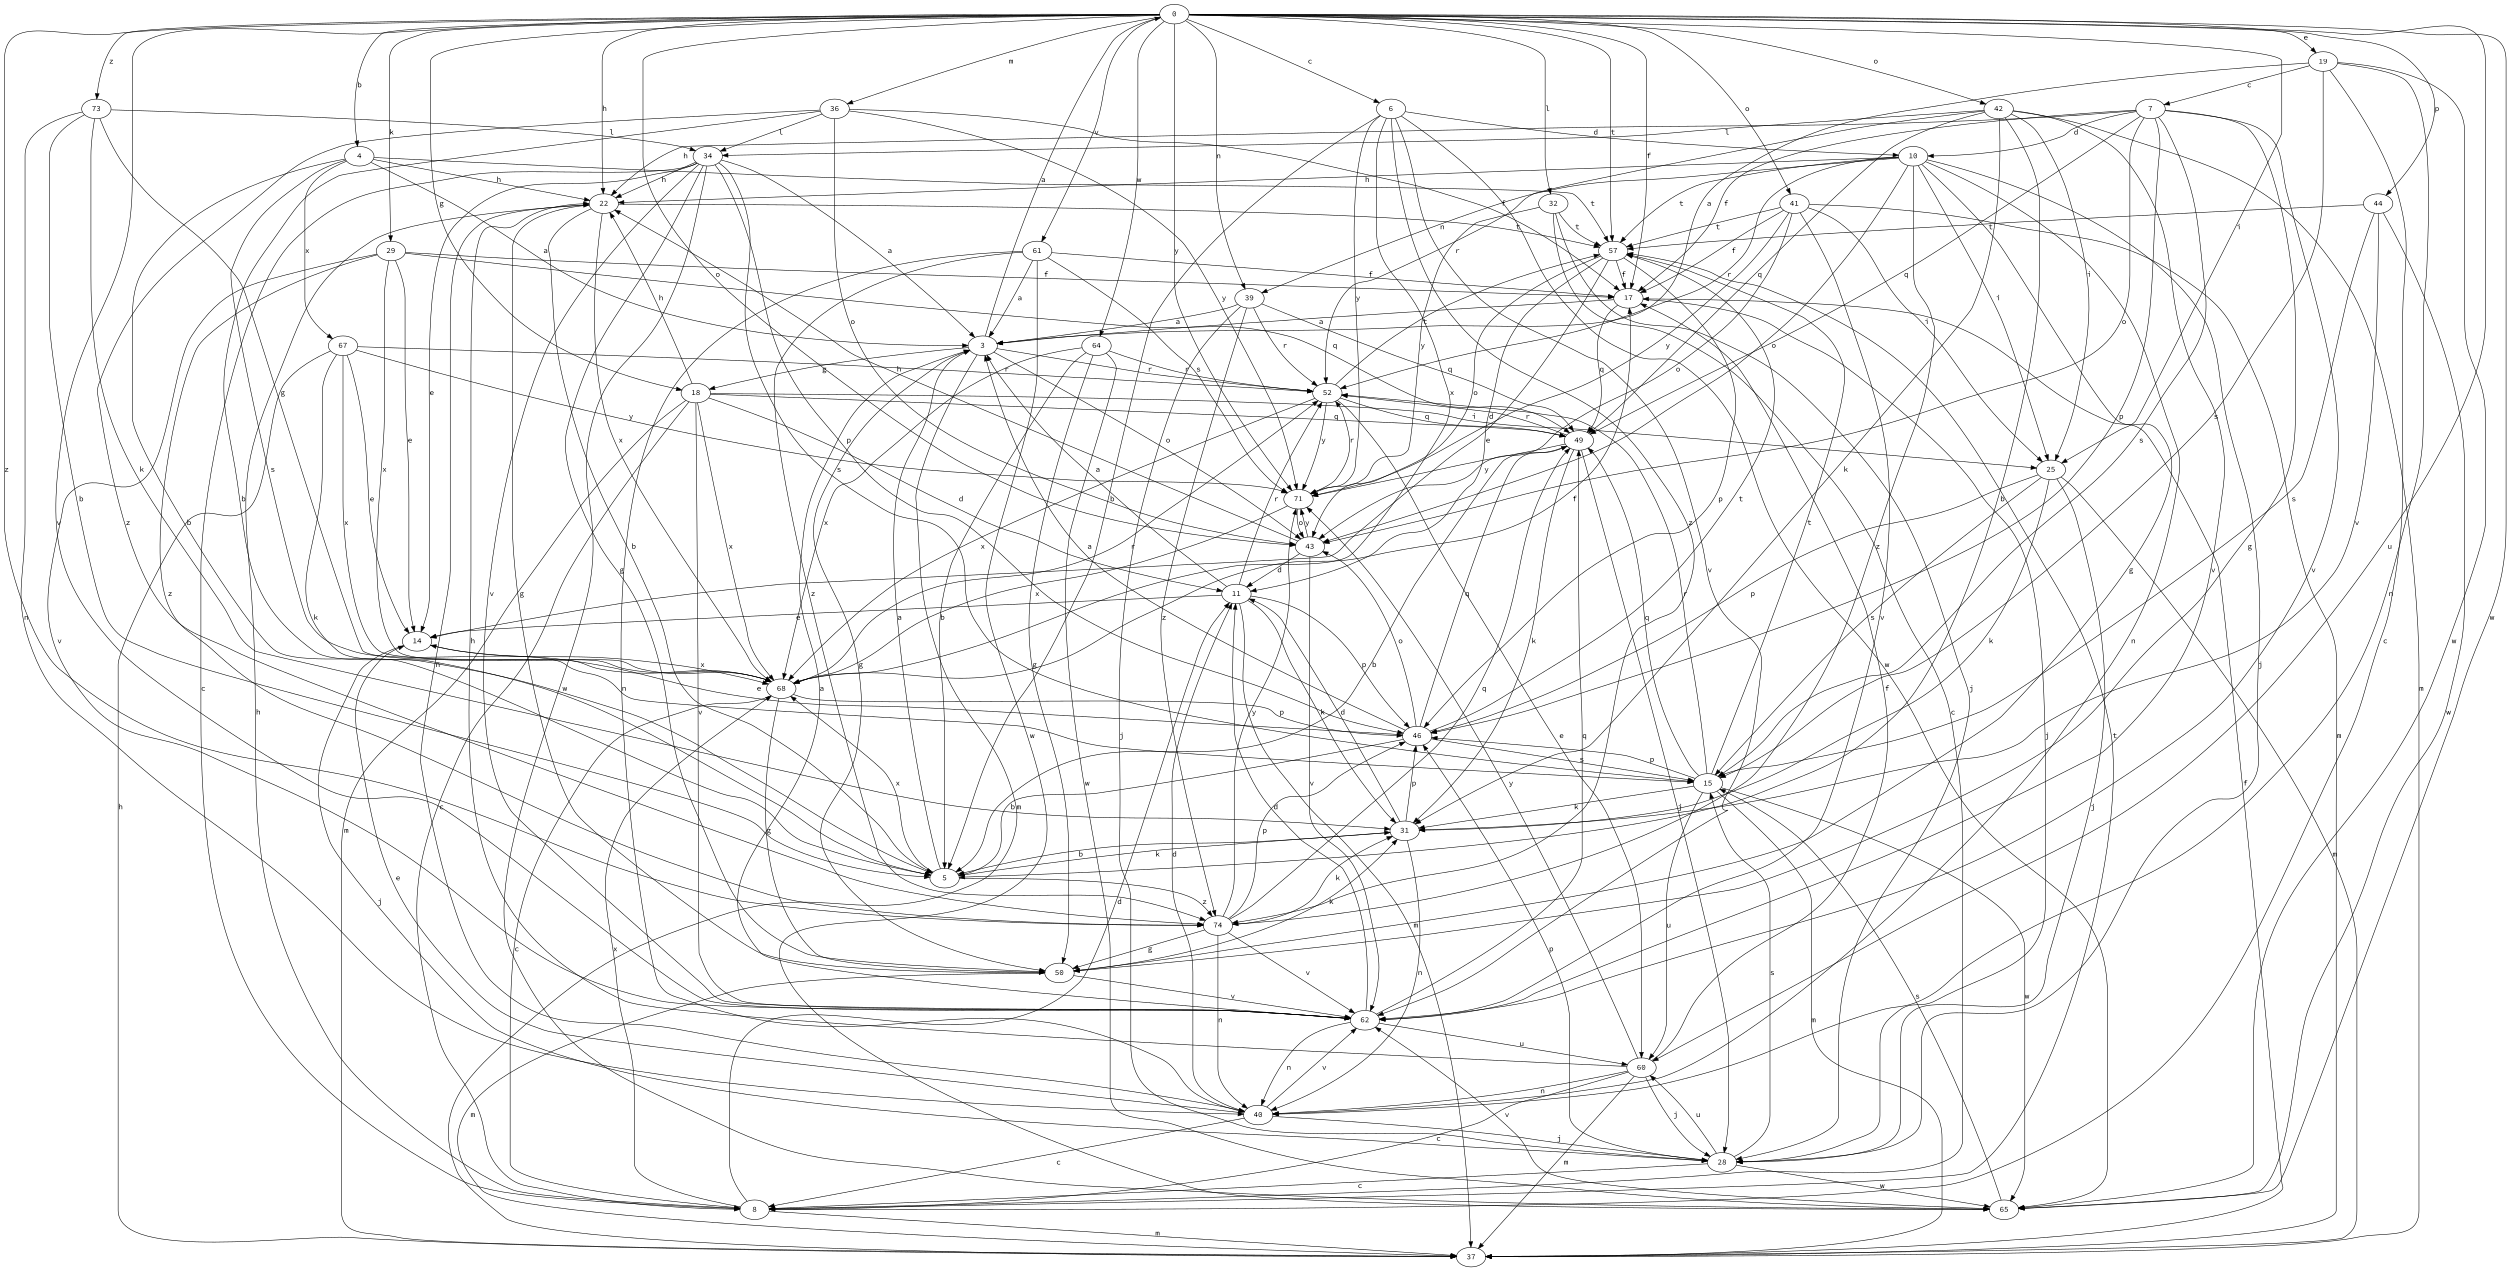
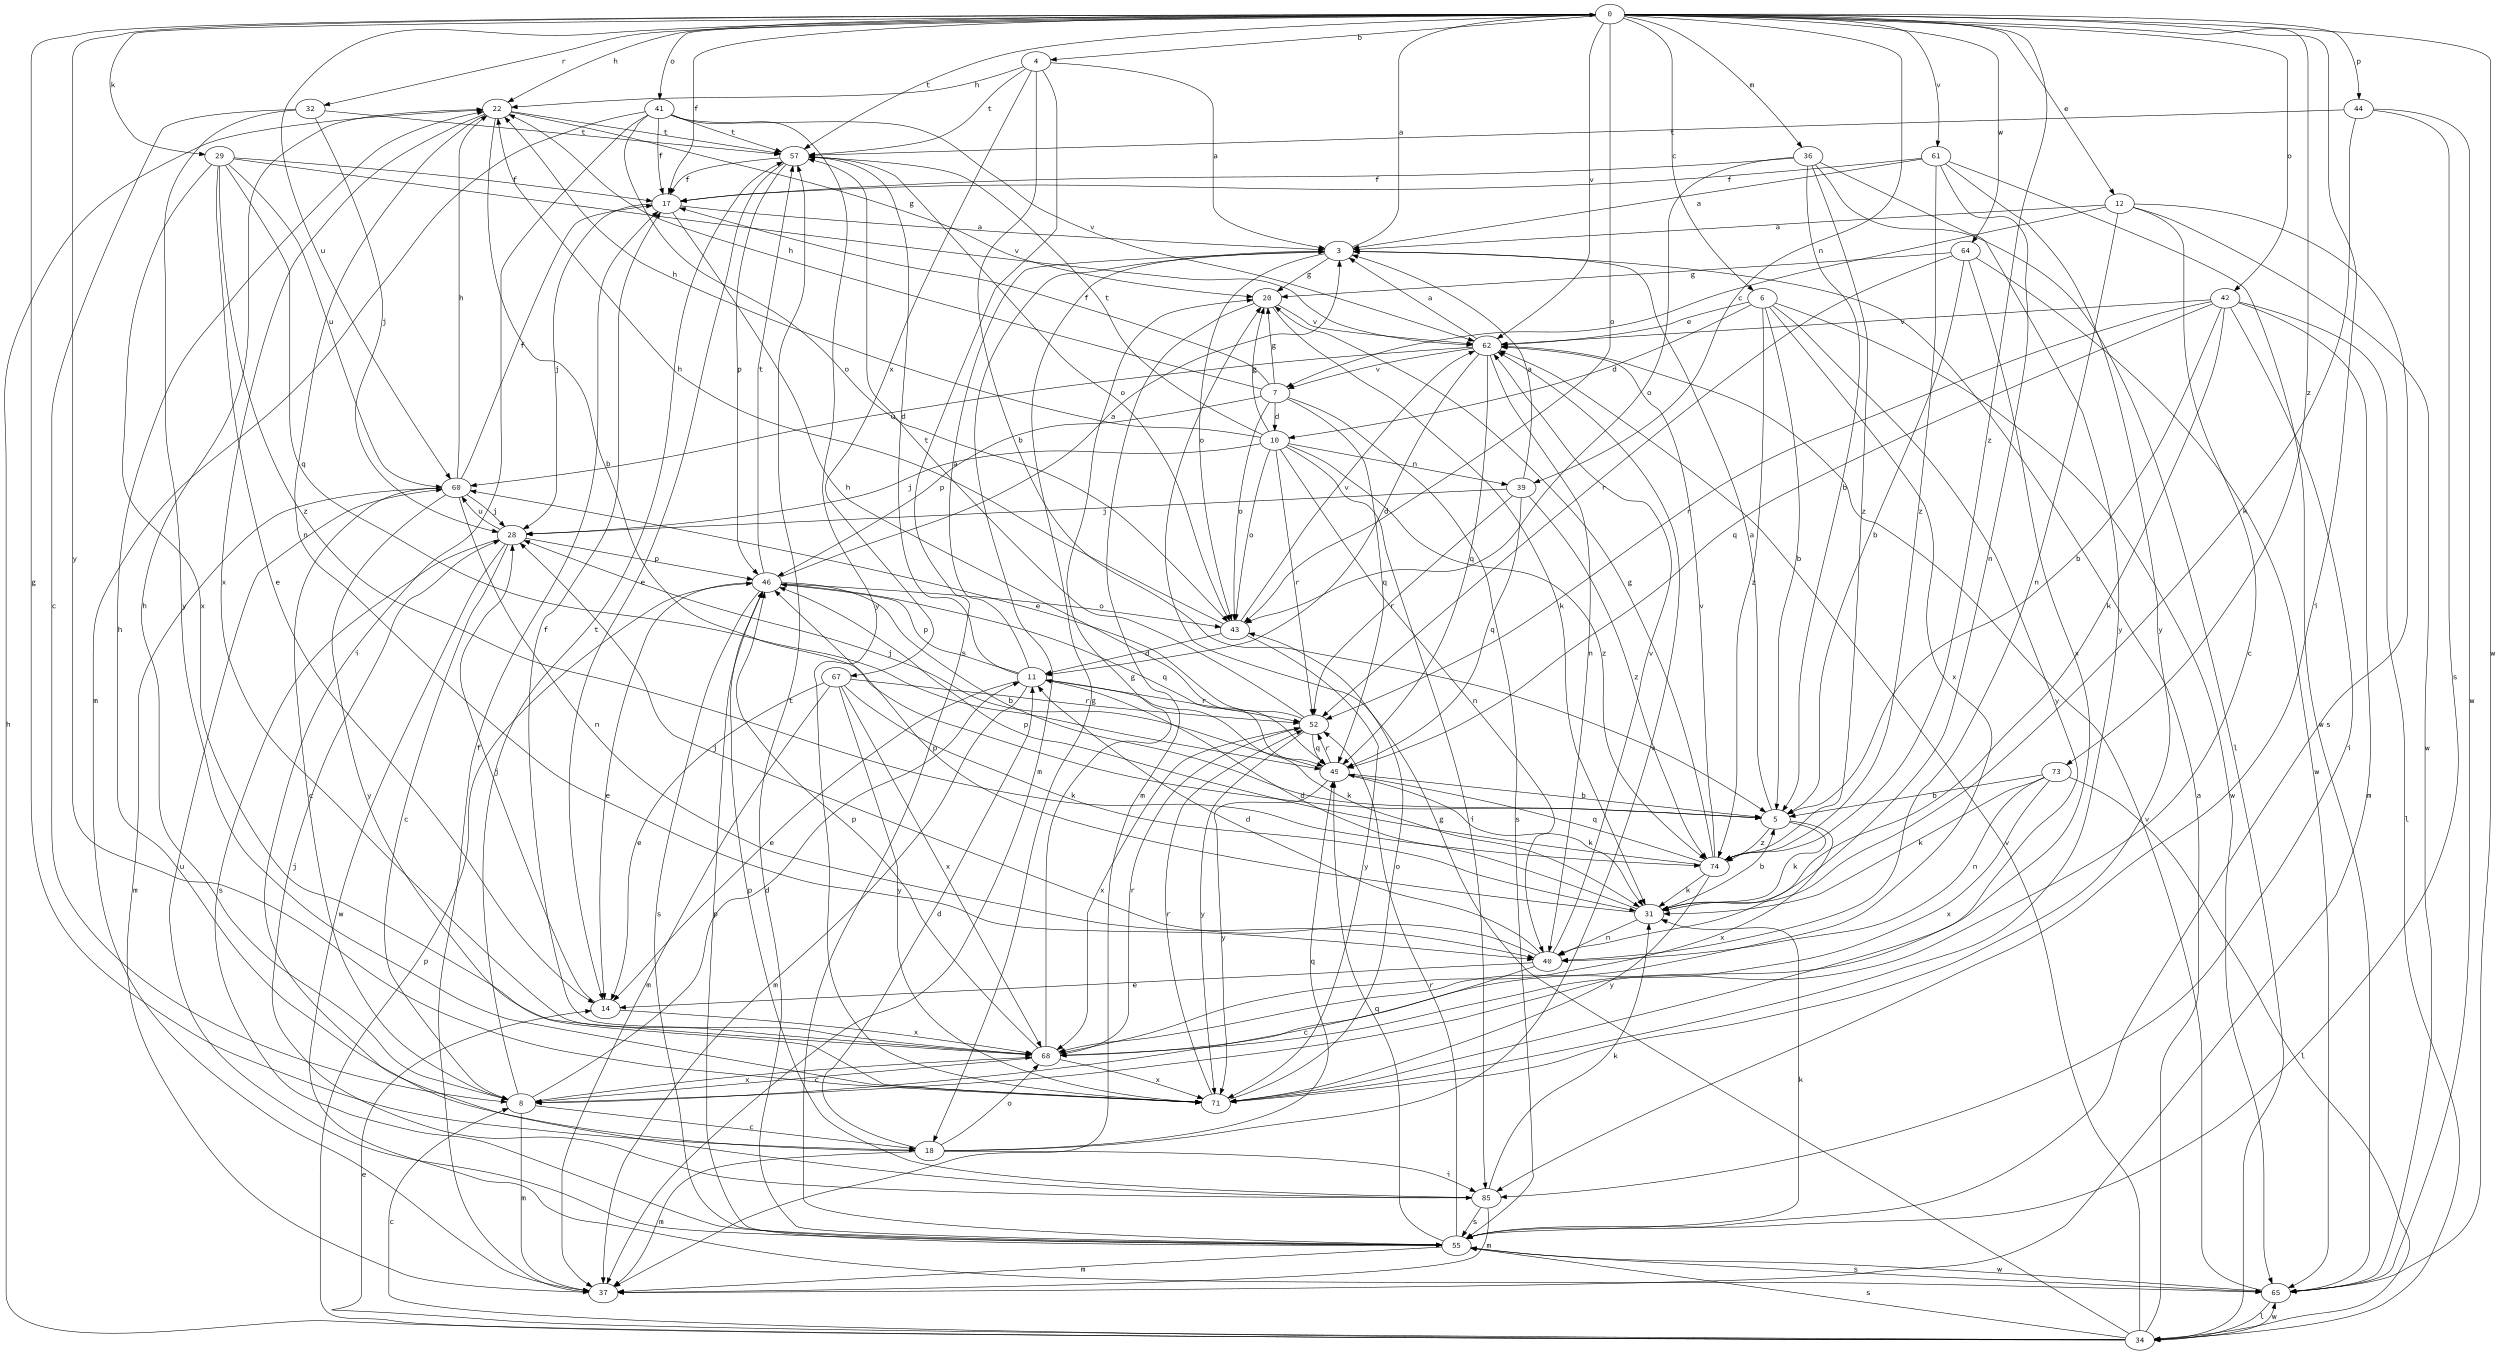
node "19": label "19" -> "12"
edge "0" -> "32": label "l" -> "r"
edge "29" -> "60": added, label "u"
edge "61" -> "71": label "s" -> "y"
edge "17" -> "49": label "q" -> "h"
edge "3" -> "52": removed, label "r"
edge "73" -> "68": label "g" -> "x"
node "25": label "25" -> "85"
edge "57" -> "11": reversed
edge "44" -> "31": label "v" -> "k"
edge "18" -> "68": label "x" -> "o"
edge "6" -> "62": label "v" -> "e"
edge "71" -> "68": reversed
edge "67" -> "5": now "67" -> "31"
edge "7" -> "62": reversed
node "15": label "15" -> "55"
edge "67" -> "37": label "h" -> "m"
edge "18" -> "8": reversed
node "50": label "50" -> "20"
edge "74" -> "40": removed, label "n"
edge "65" -> "34": added, label "l"
